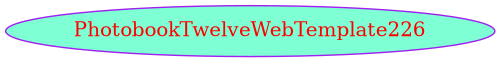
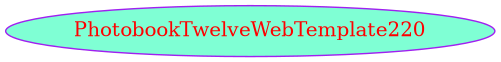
node "PhotobookTwelveWebTemplate226": label "PhotobookTwelveWebTemplate226" -> "PhotobookTwelveWebTemplate220"
